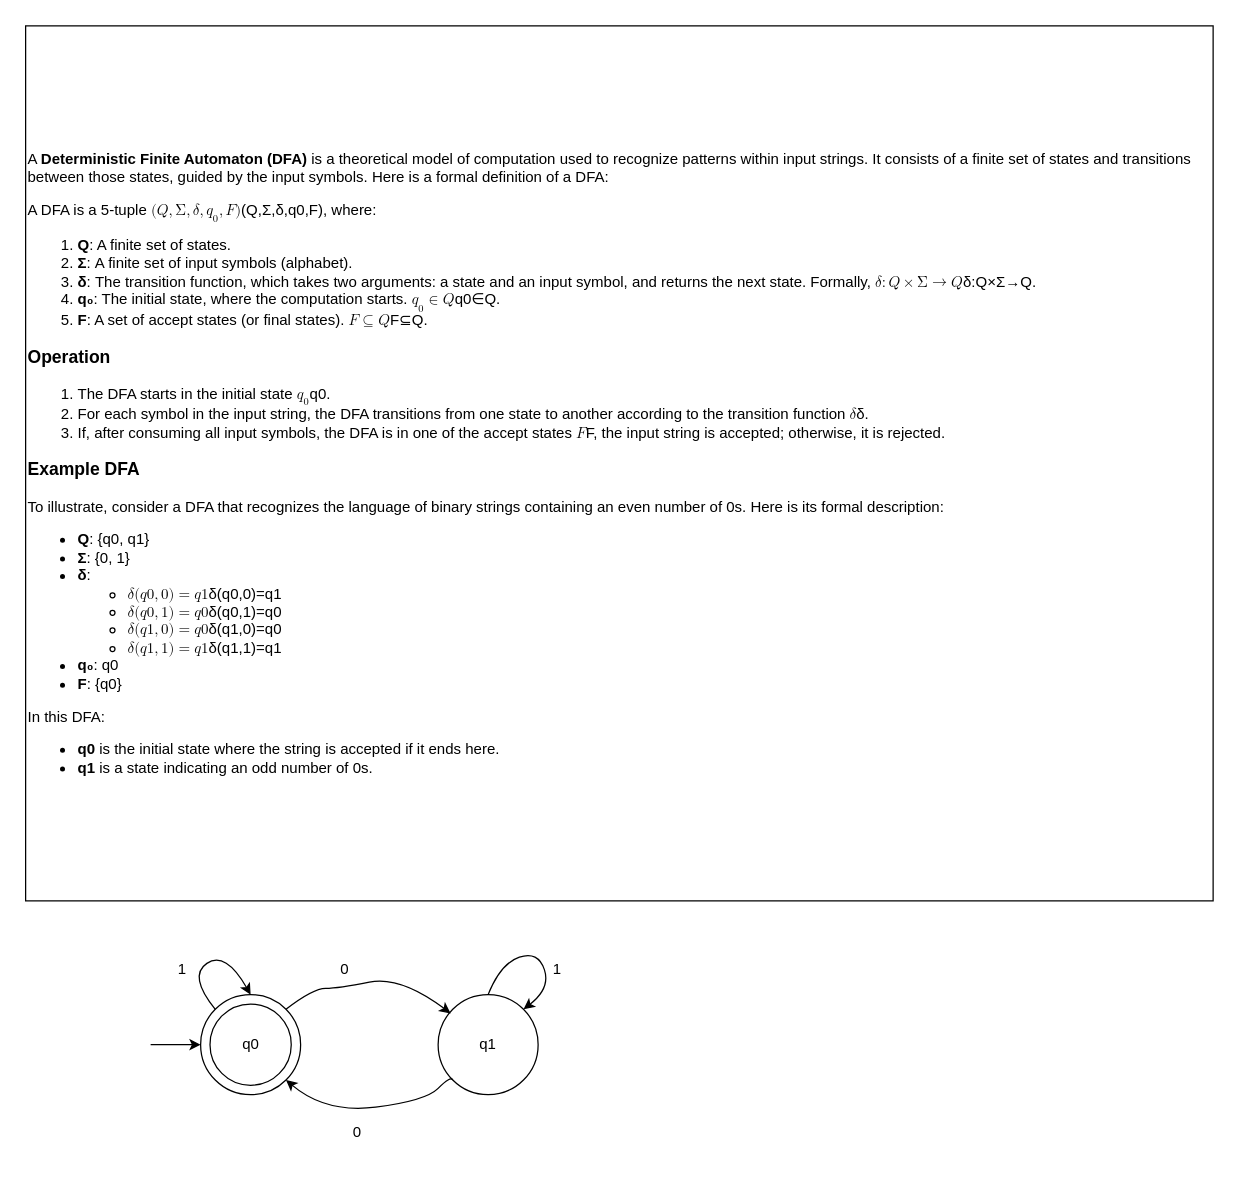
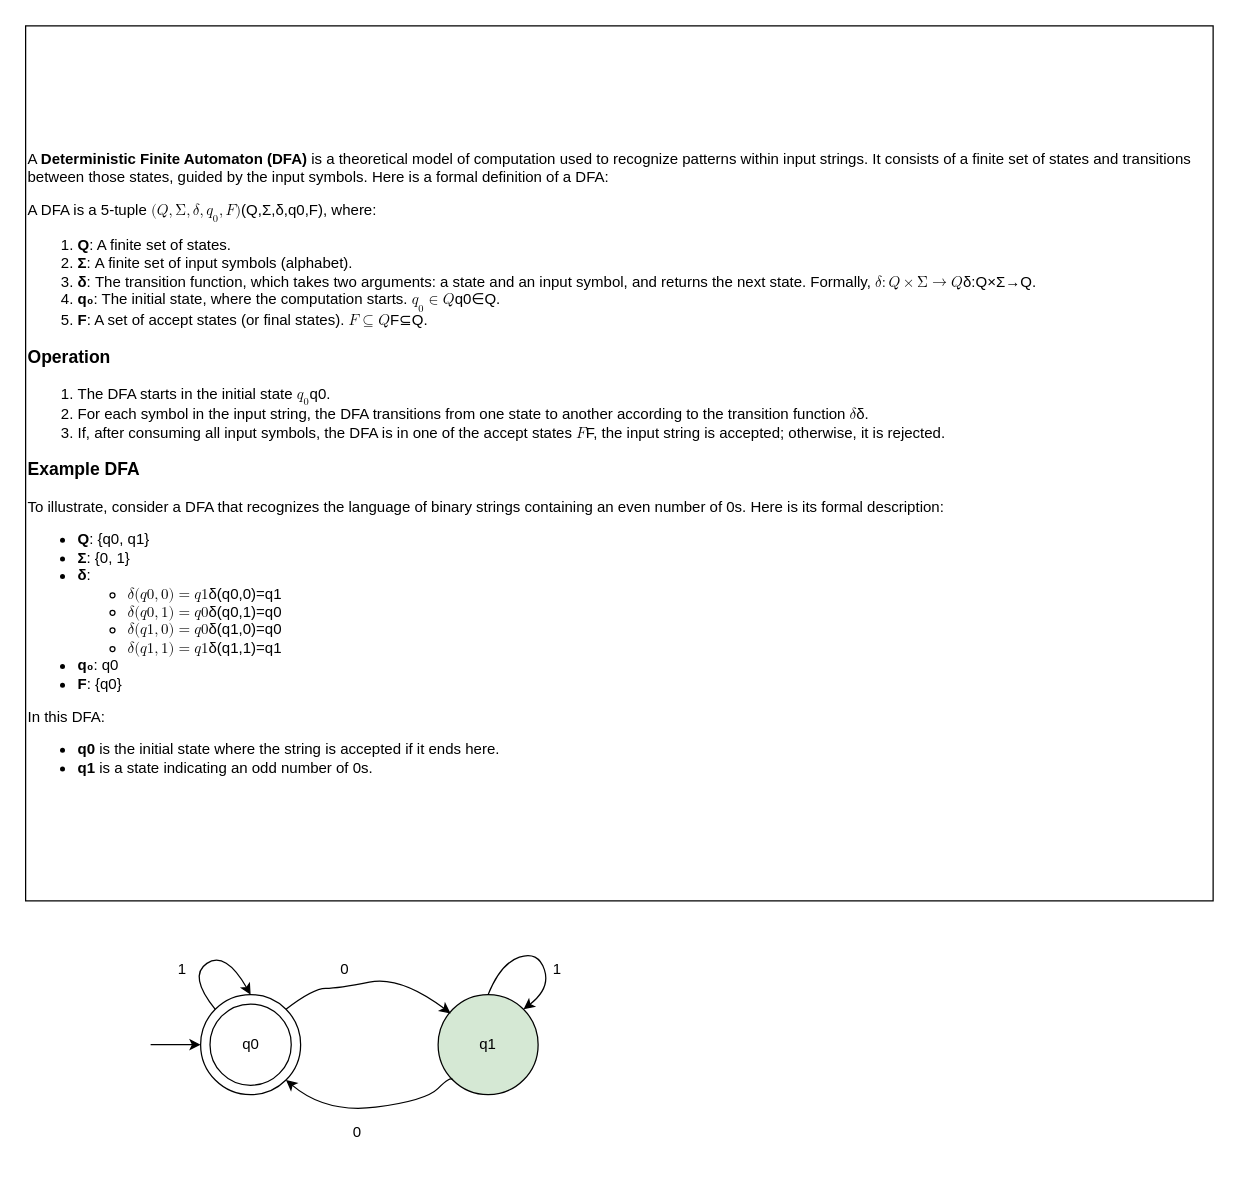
node "q1": fillcolor #ffffff -> #d5e8d4
